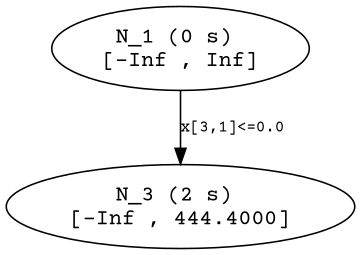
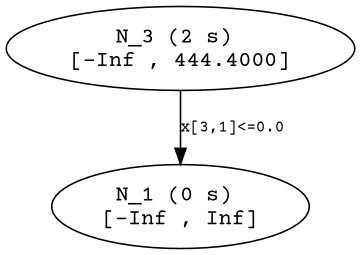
edge "N_1 (0 s) [-Inf , Inf]" -> "N_3 (2 s) [-Inf , 444.4000]": reversed
